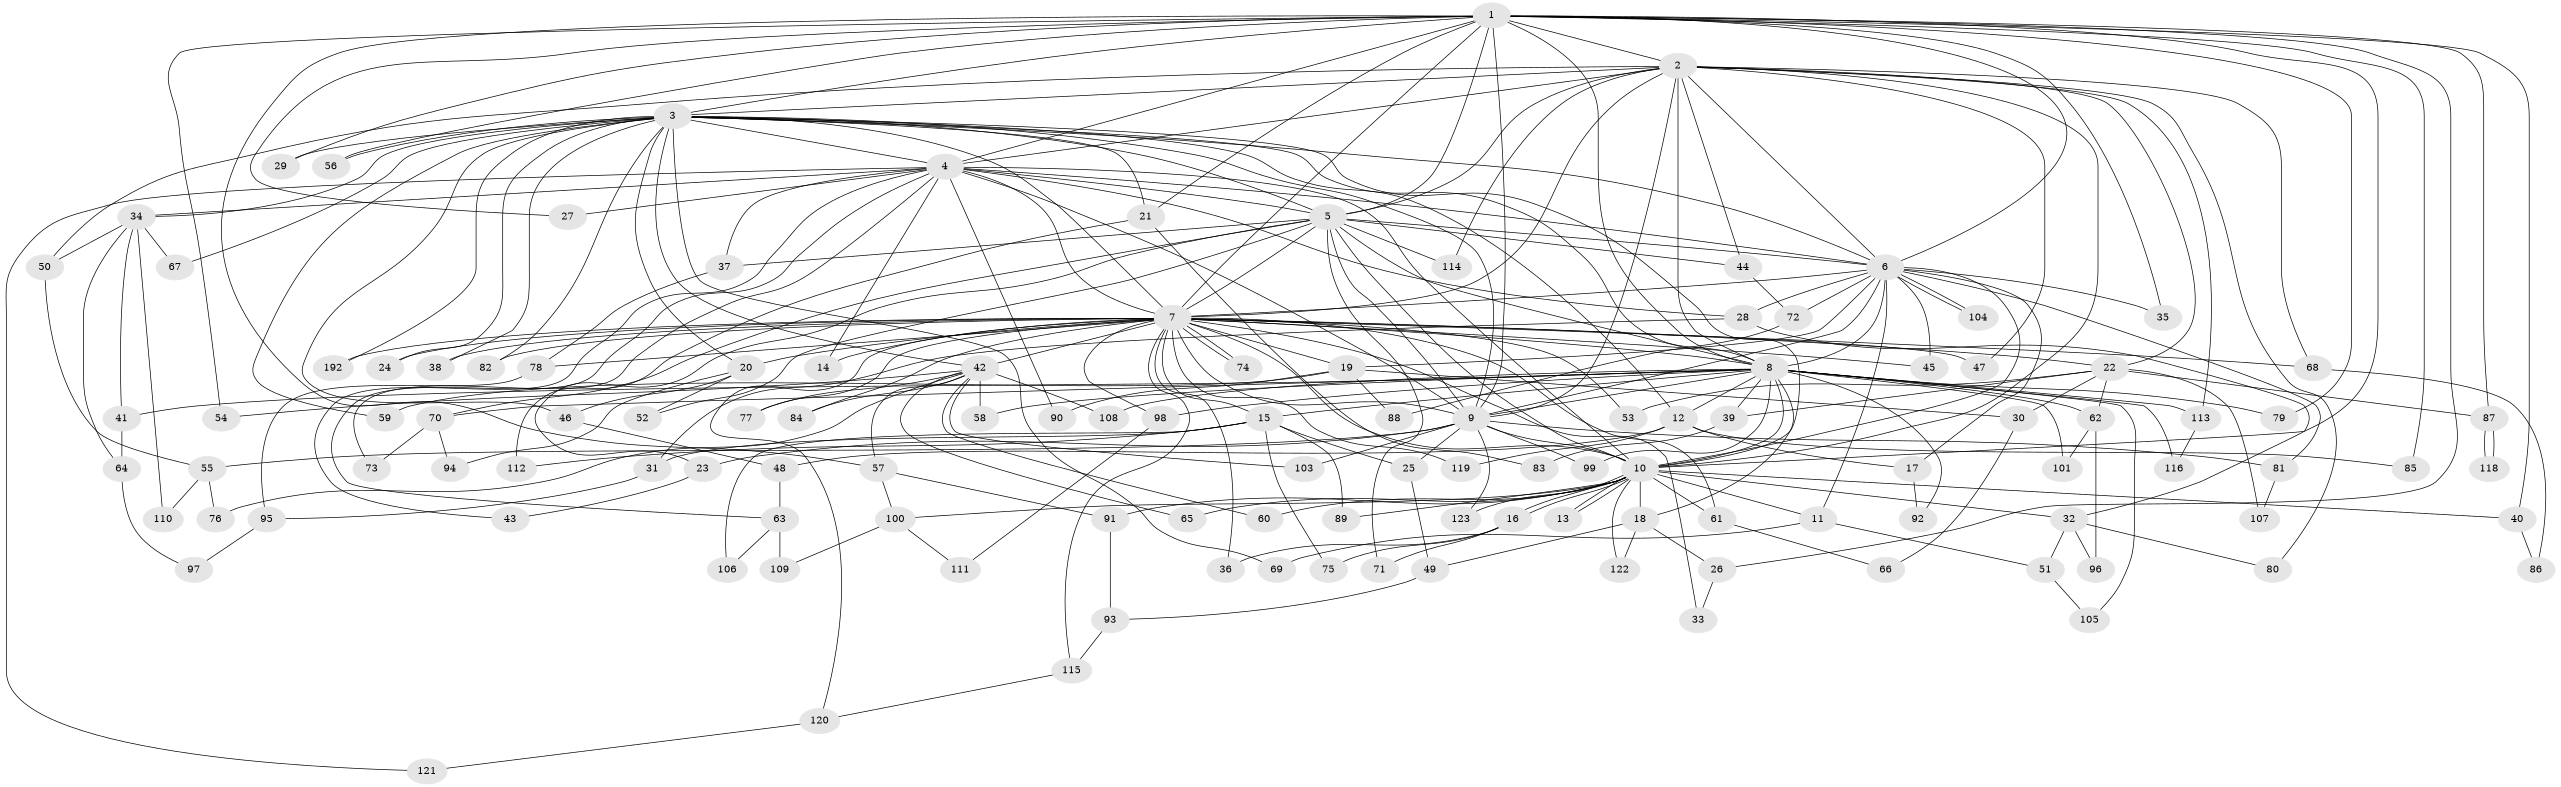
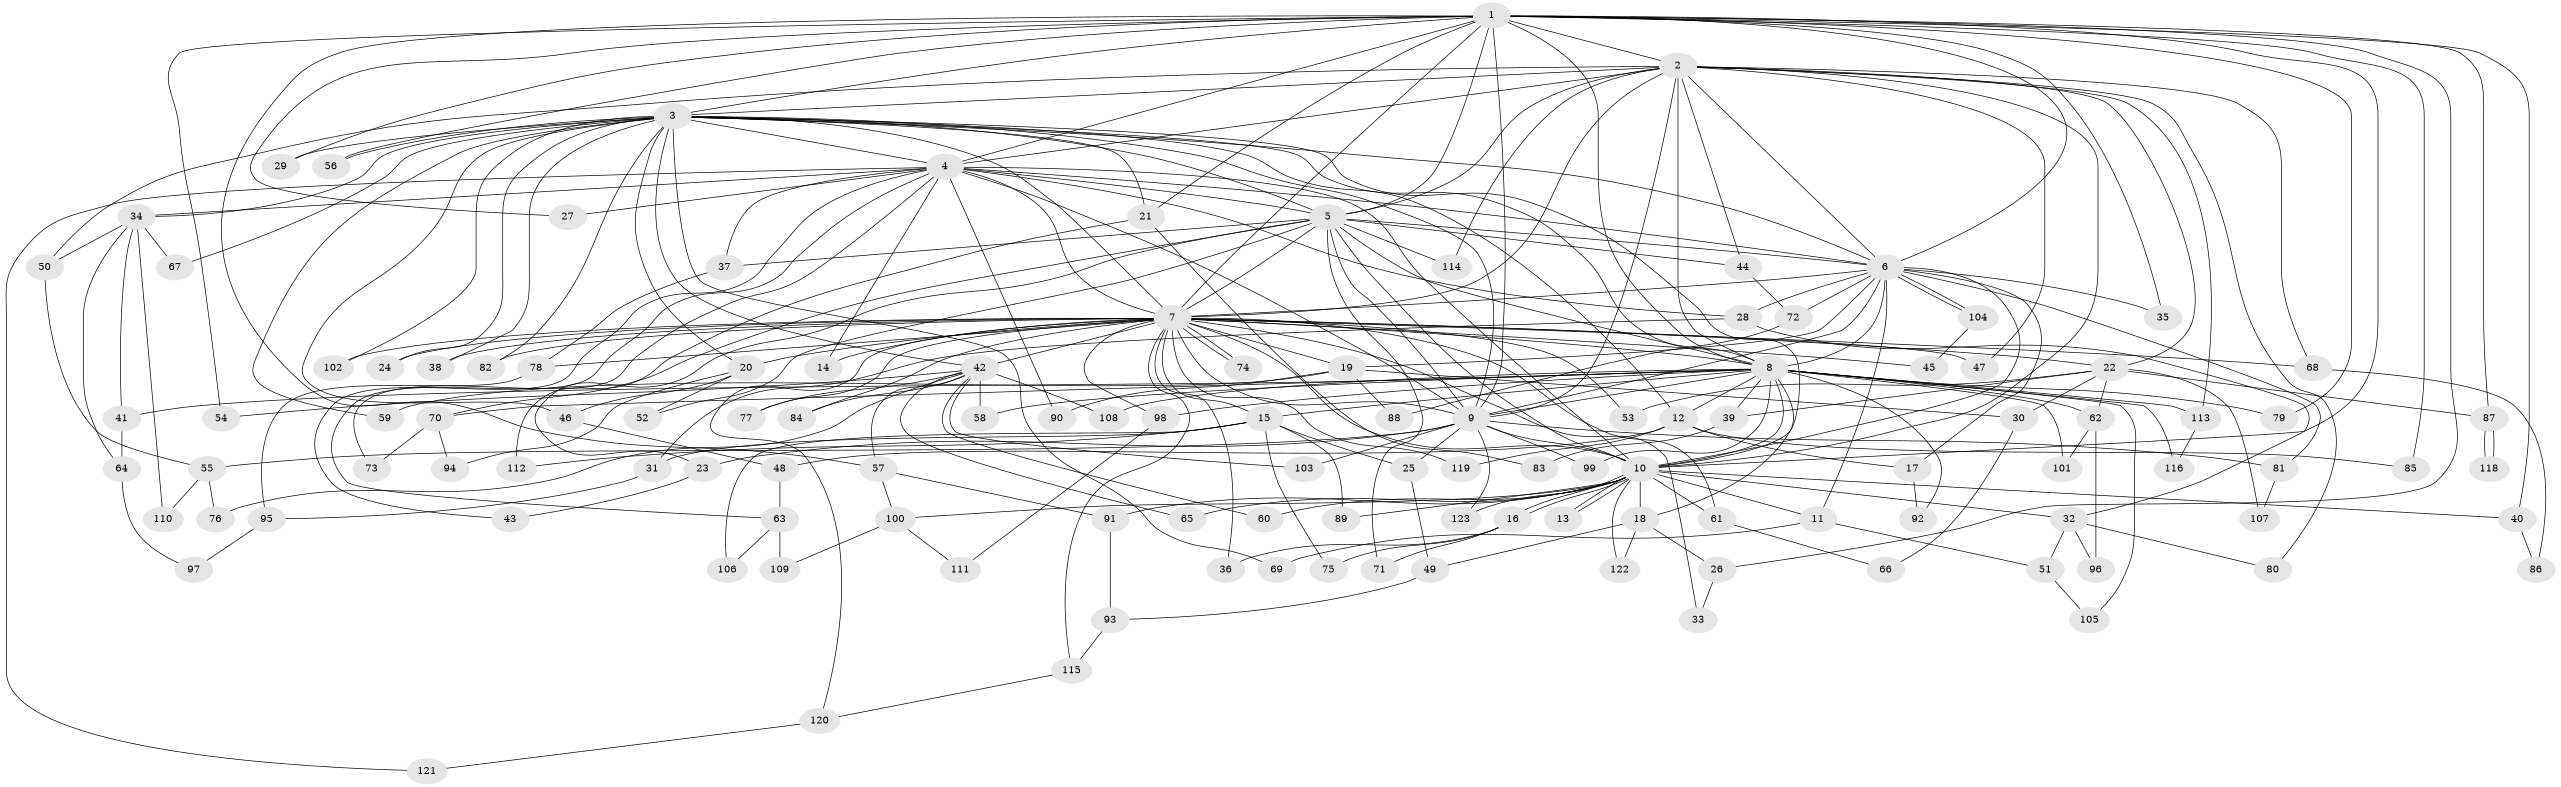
edge "6" -- "45": now "104" -- "45"
node "192": label "192" -> "102"
